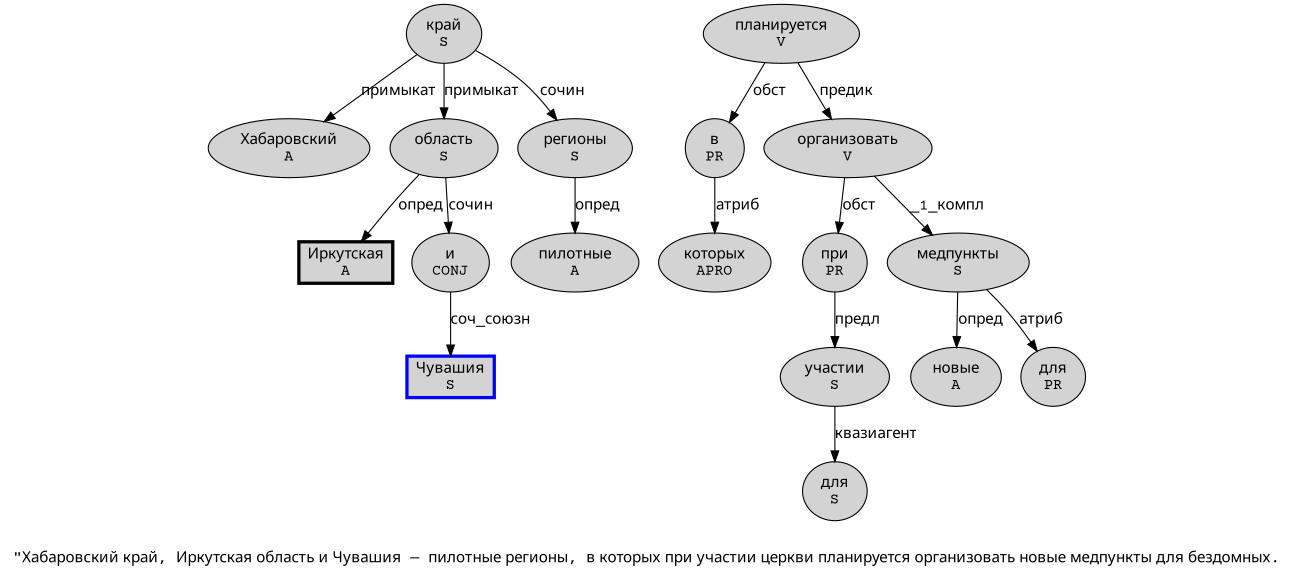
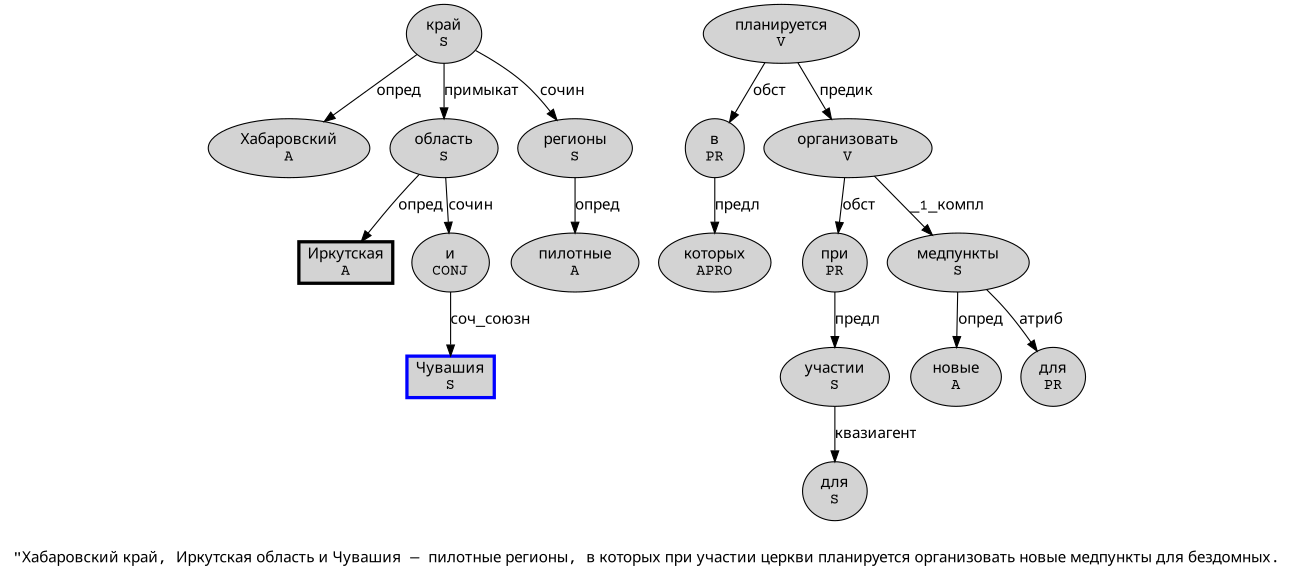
edge "край S" -> "Хабаровский A": label "примыкат" -> "опред"
edge "в PR" -> "которых APRO": label "атриб" -> "предл"
